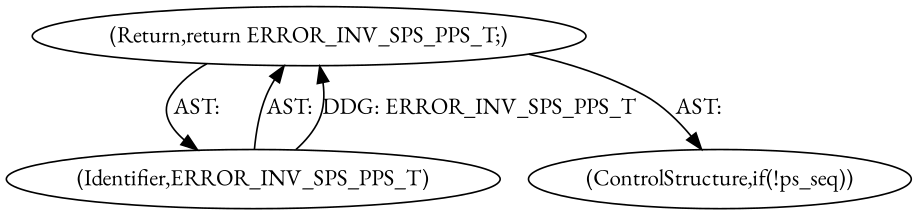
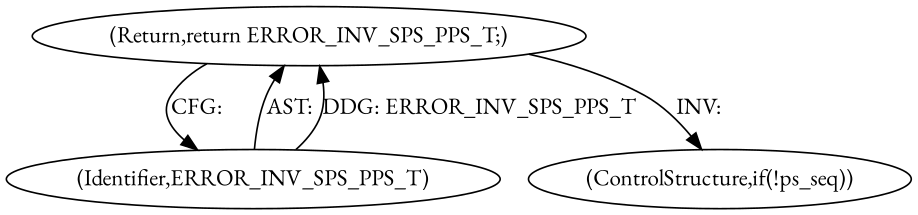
edge "(Return,return ERROR_INV_SPS_PPS_T;)" -> "(Identifier,ERROR_INV_SPS_PPS_T)": label "AST: " -> "CFG: "
edge "(Return,return ERROR_INV_SPS_PPS_T;)" -> "(ControlStructure,if(!ps_seq))": label "AST: " -> "INV: "
